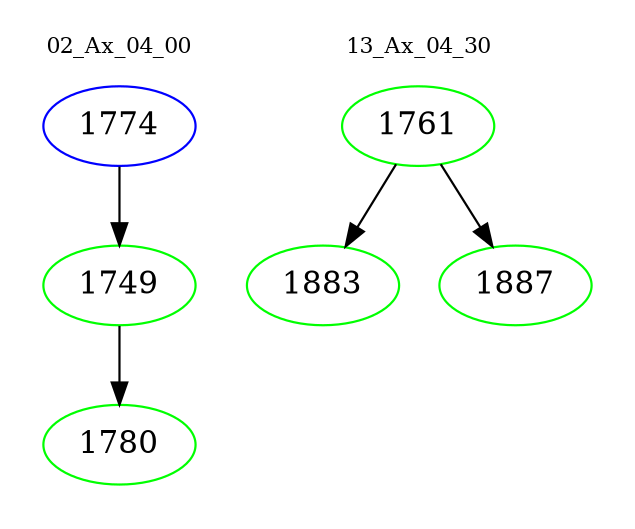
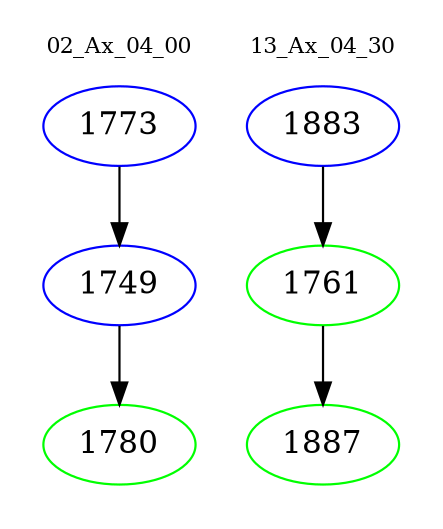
node "1774": label "1774" -> "1773"
edge "1761" -> "1883": reversed
node "1749": color green -> blue
node "1883": color green -> blue
